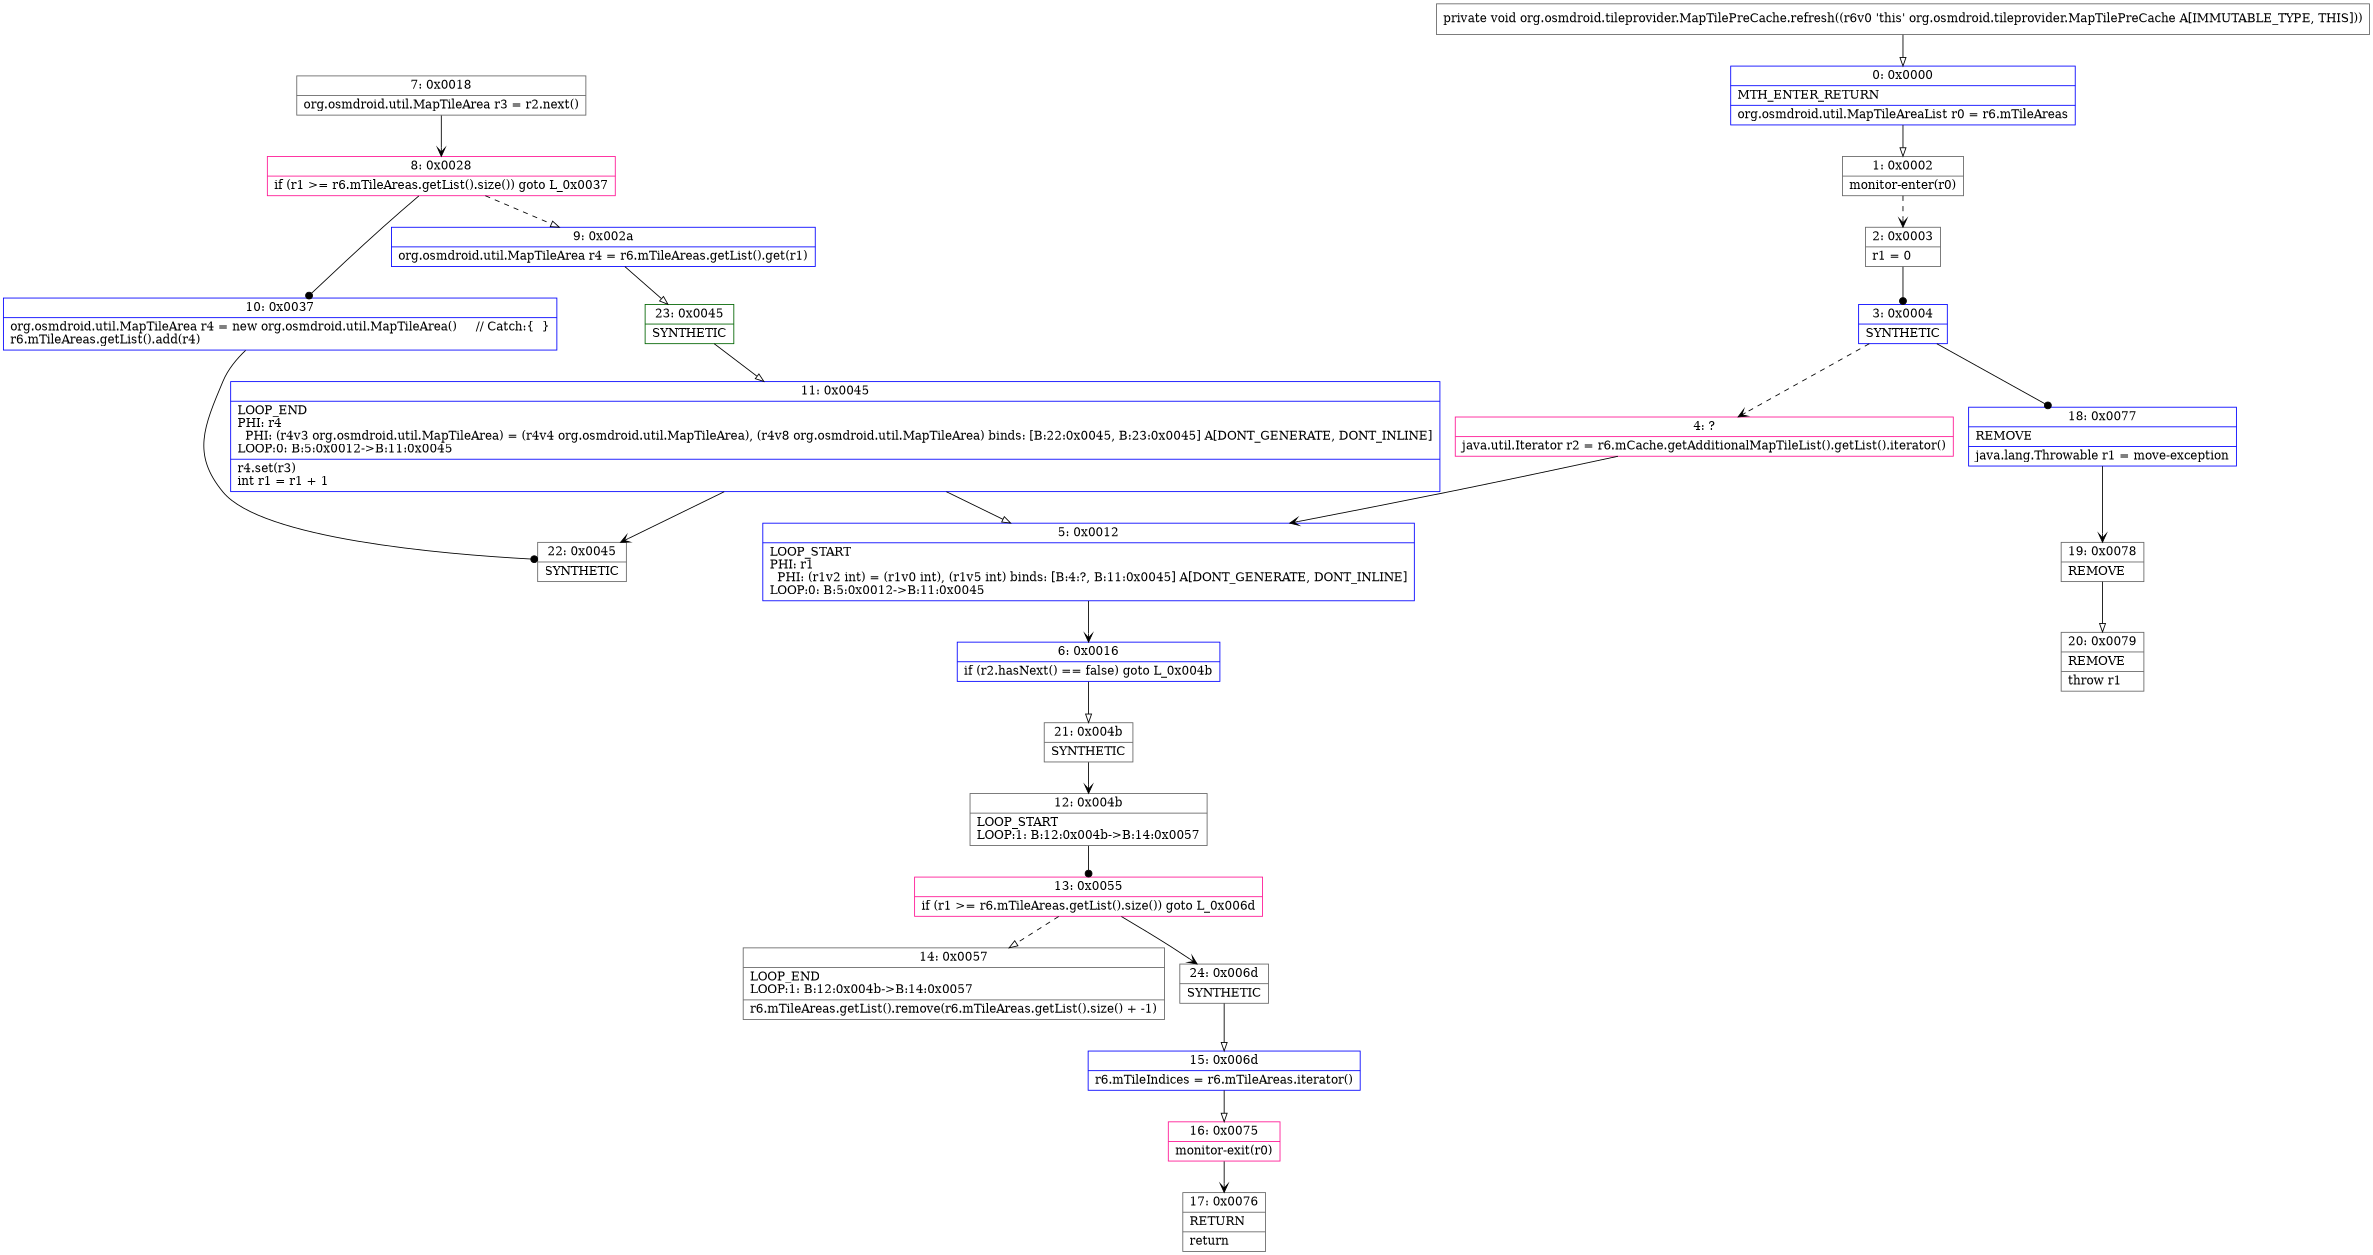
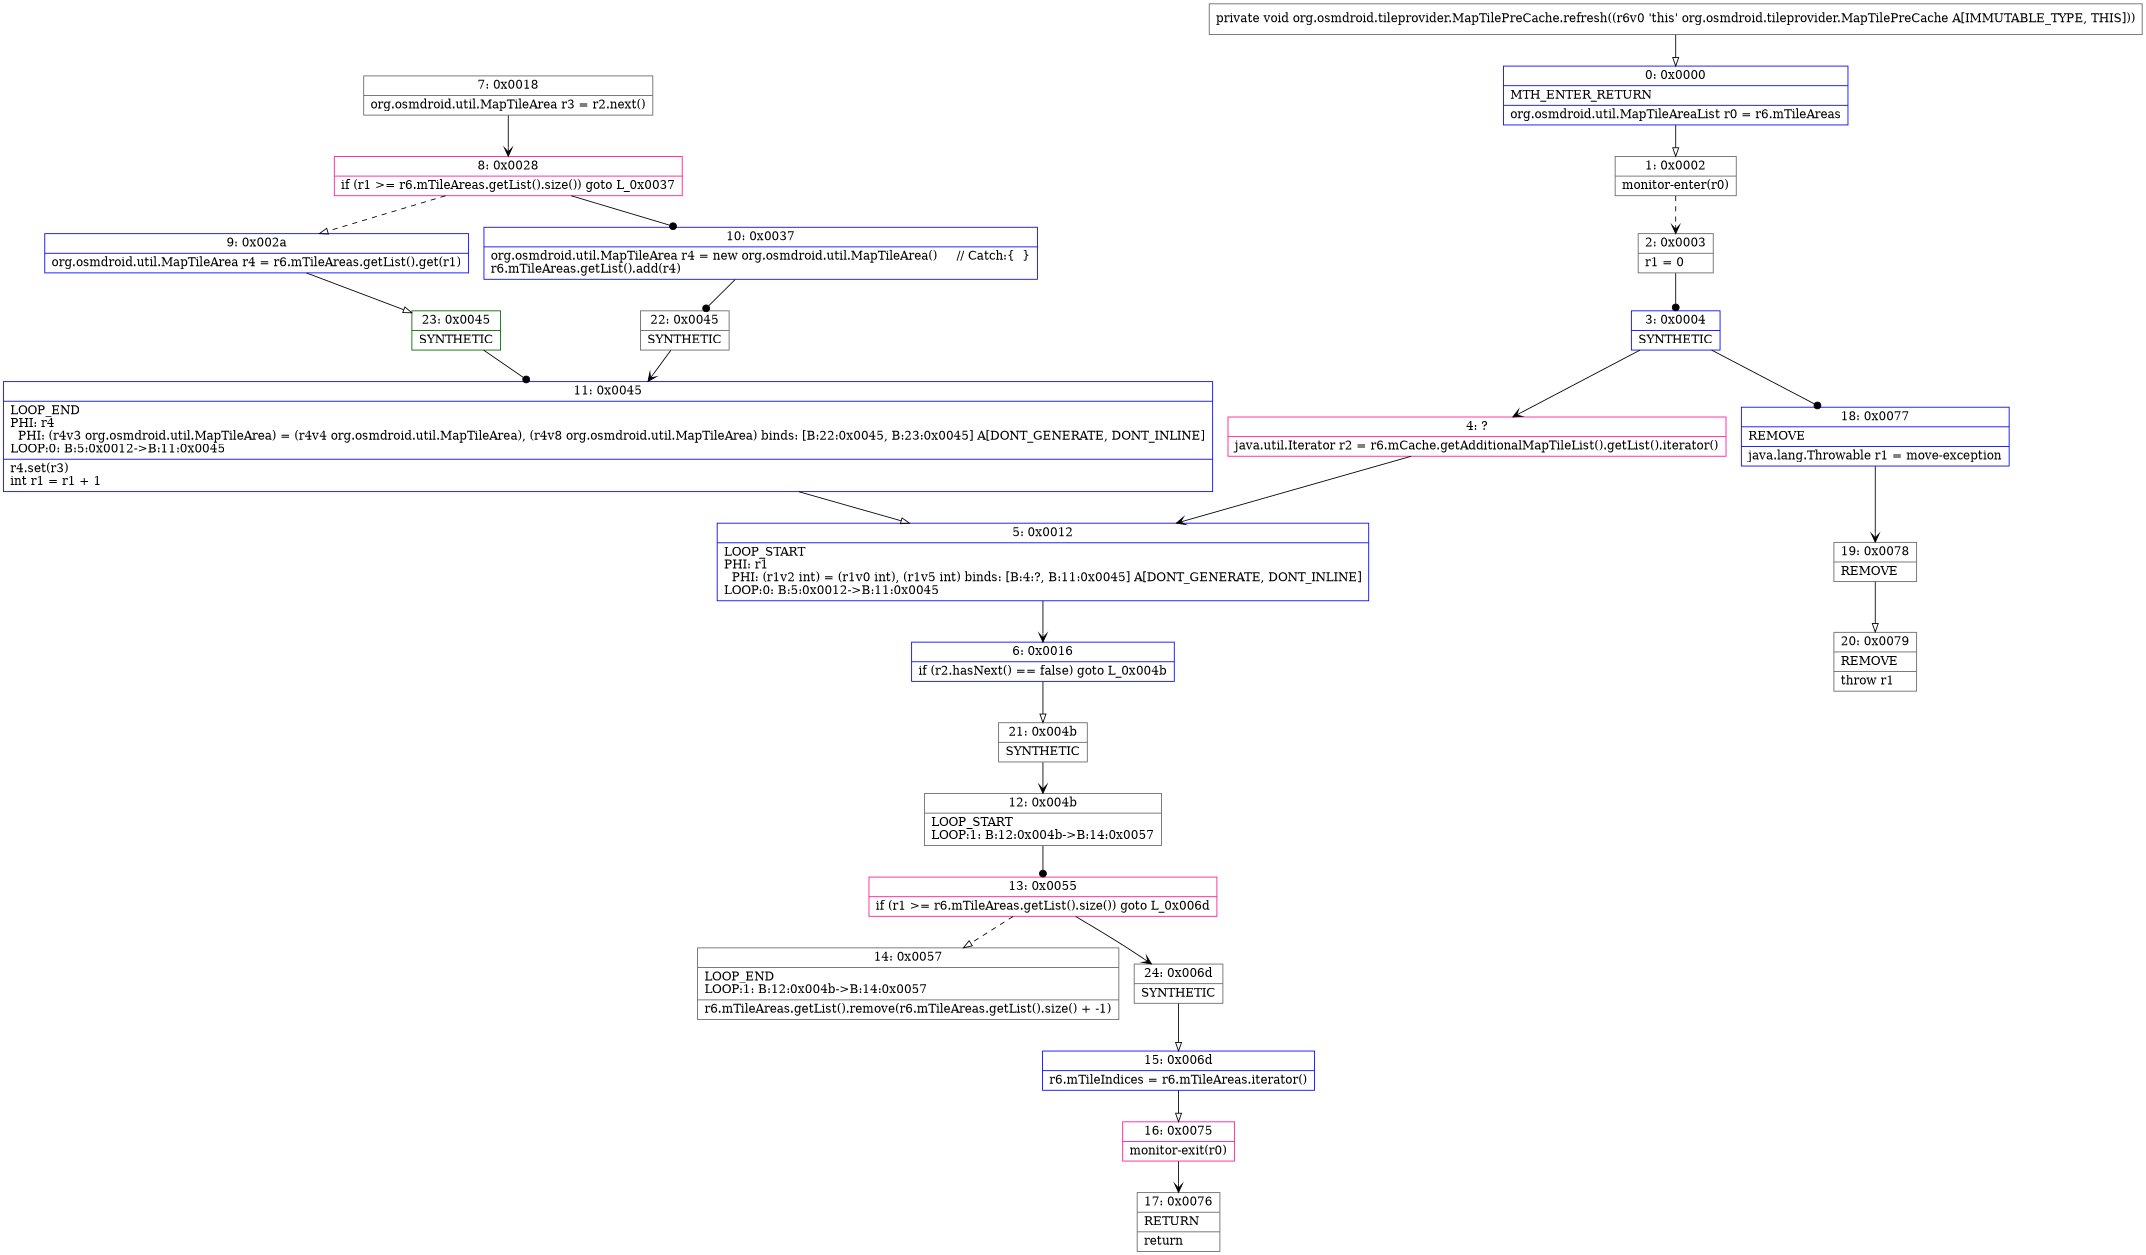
edge "23: 0x0045" -> "11: 0x0045": arrowhead onormal -> dot
edge "3: 0x0004" -> "4: ?": style dashed -> solid
edge "11: 0x0045" -> "22: 0x0045": reversed
